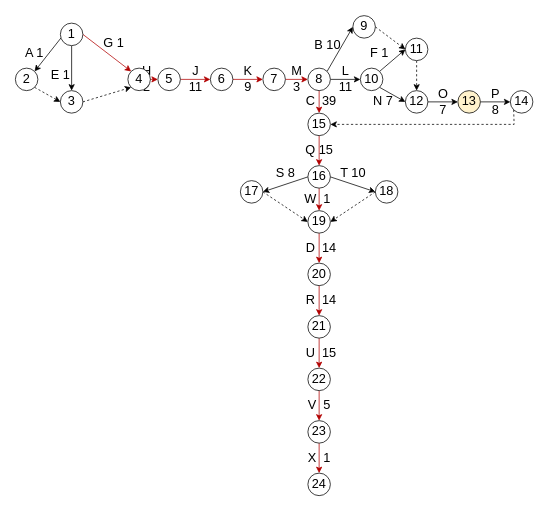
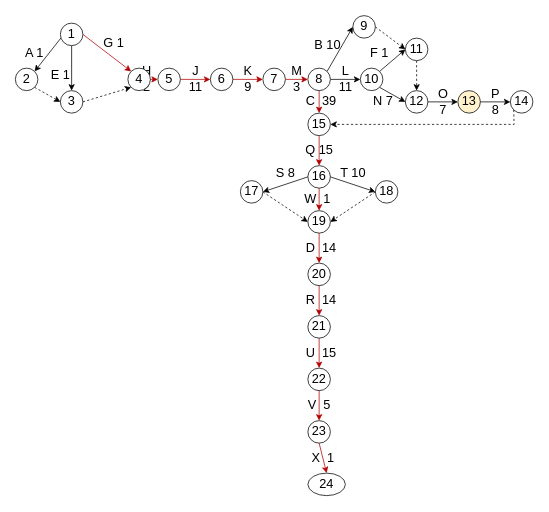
node "24": size 23x23 -> 38x23
